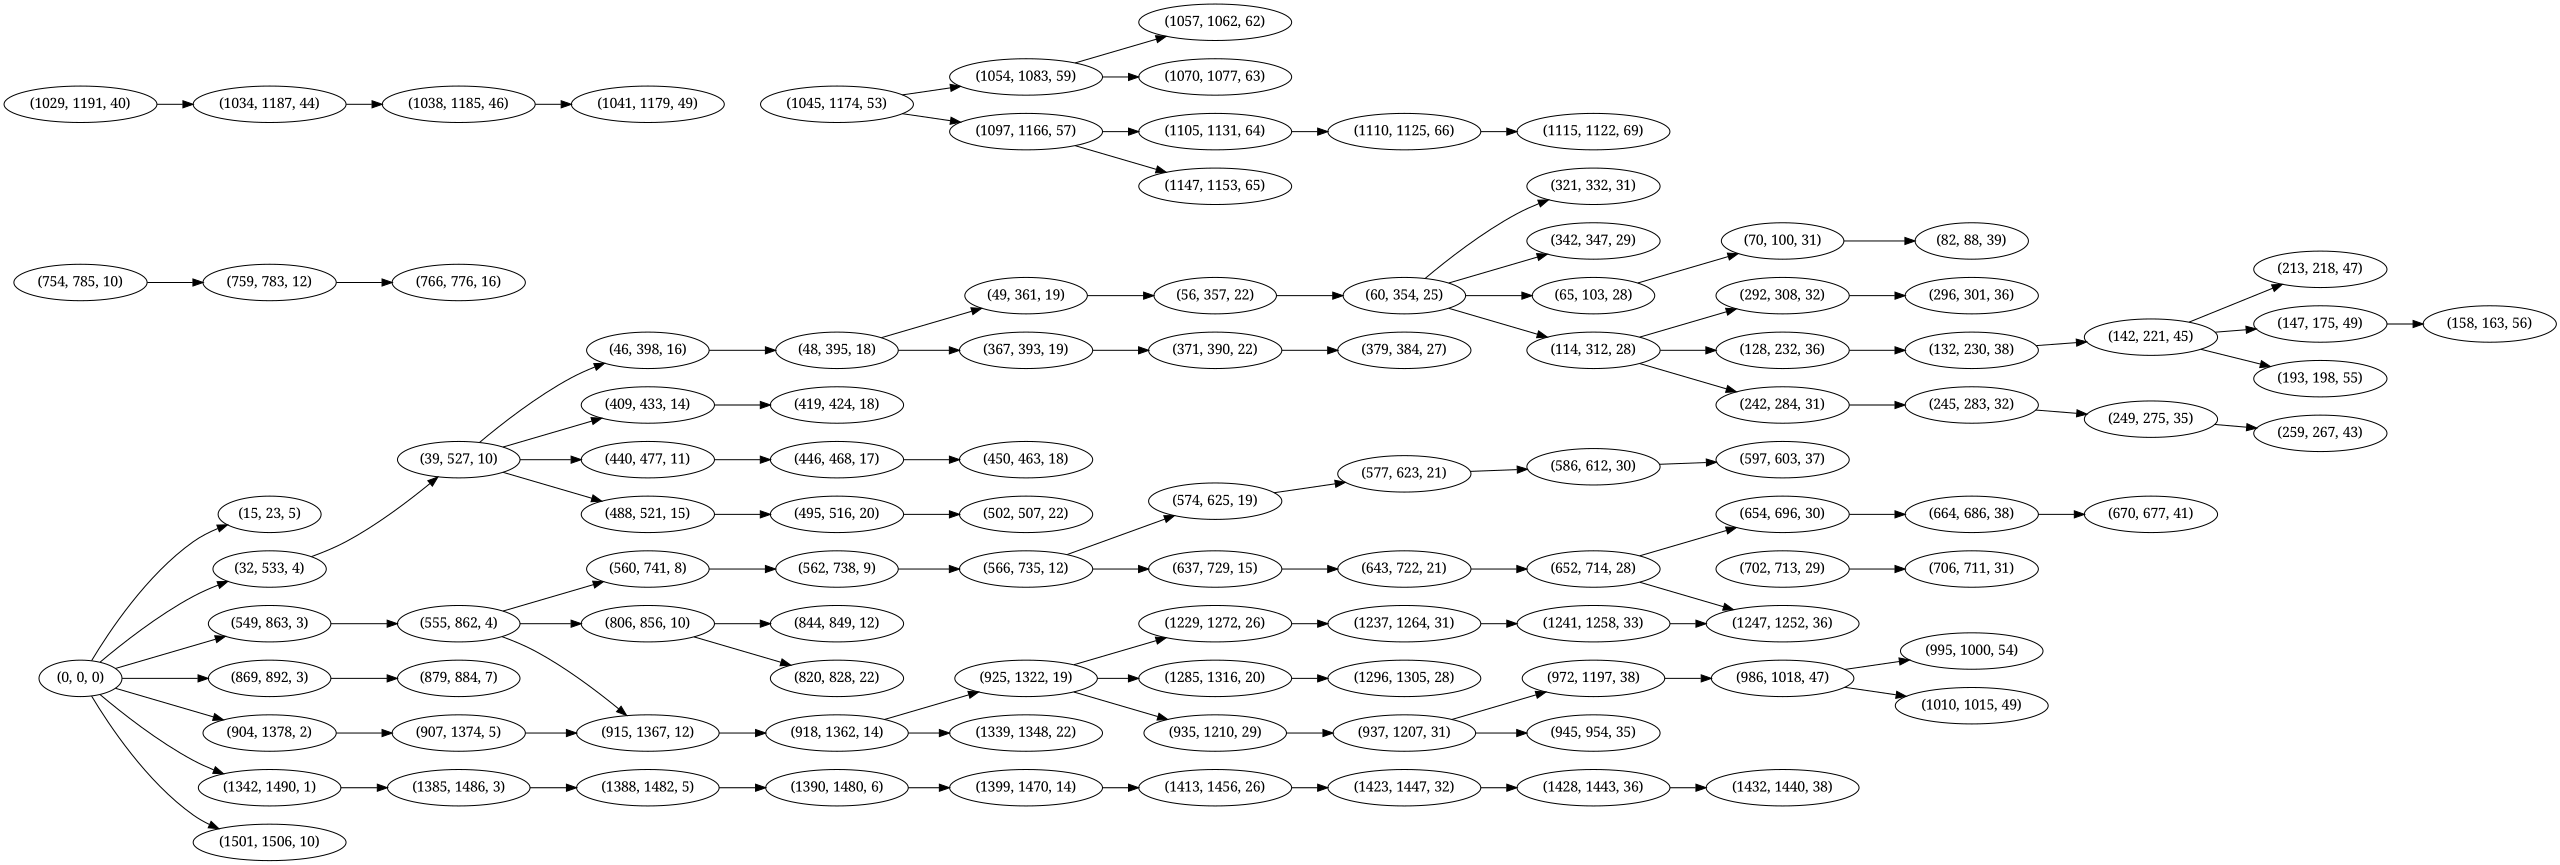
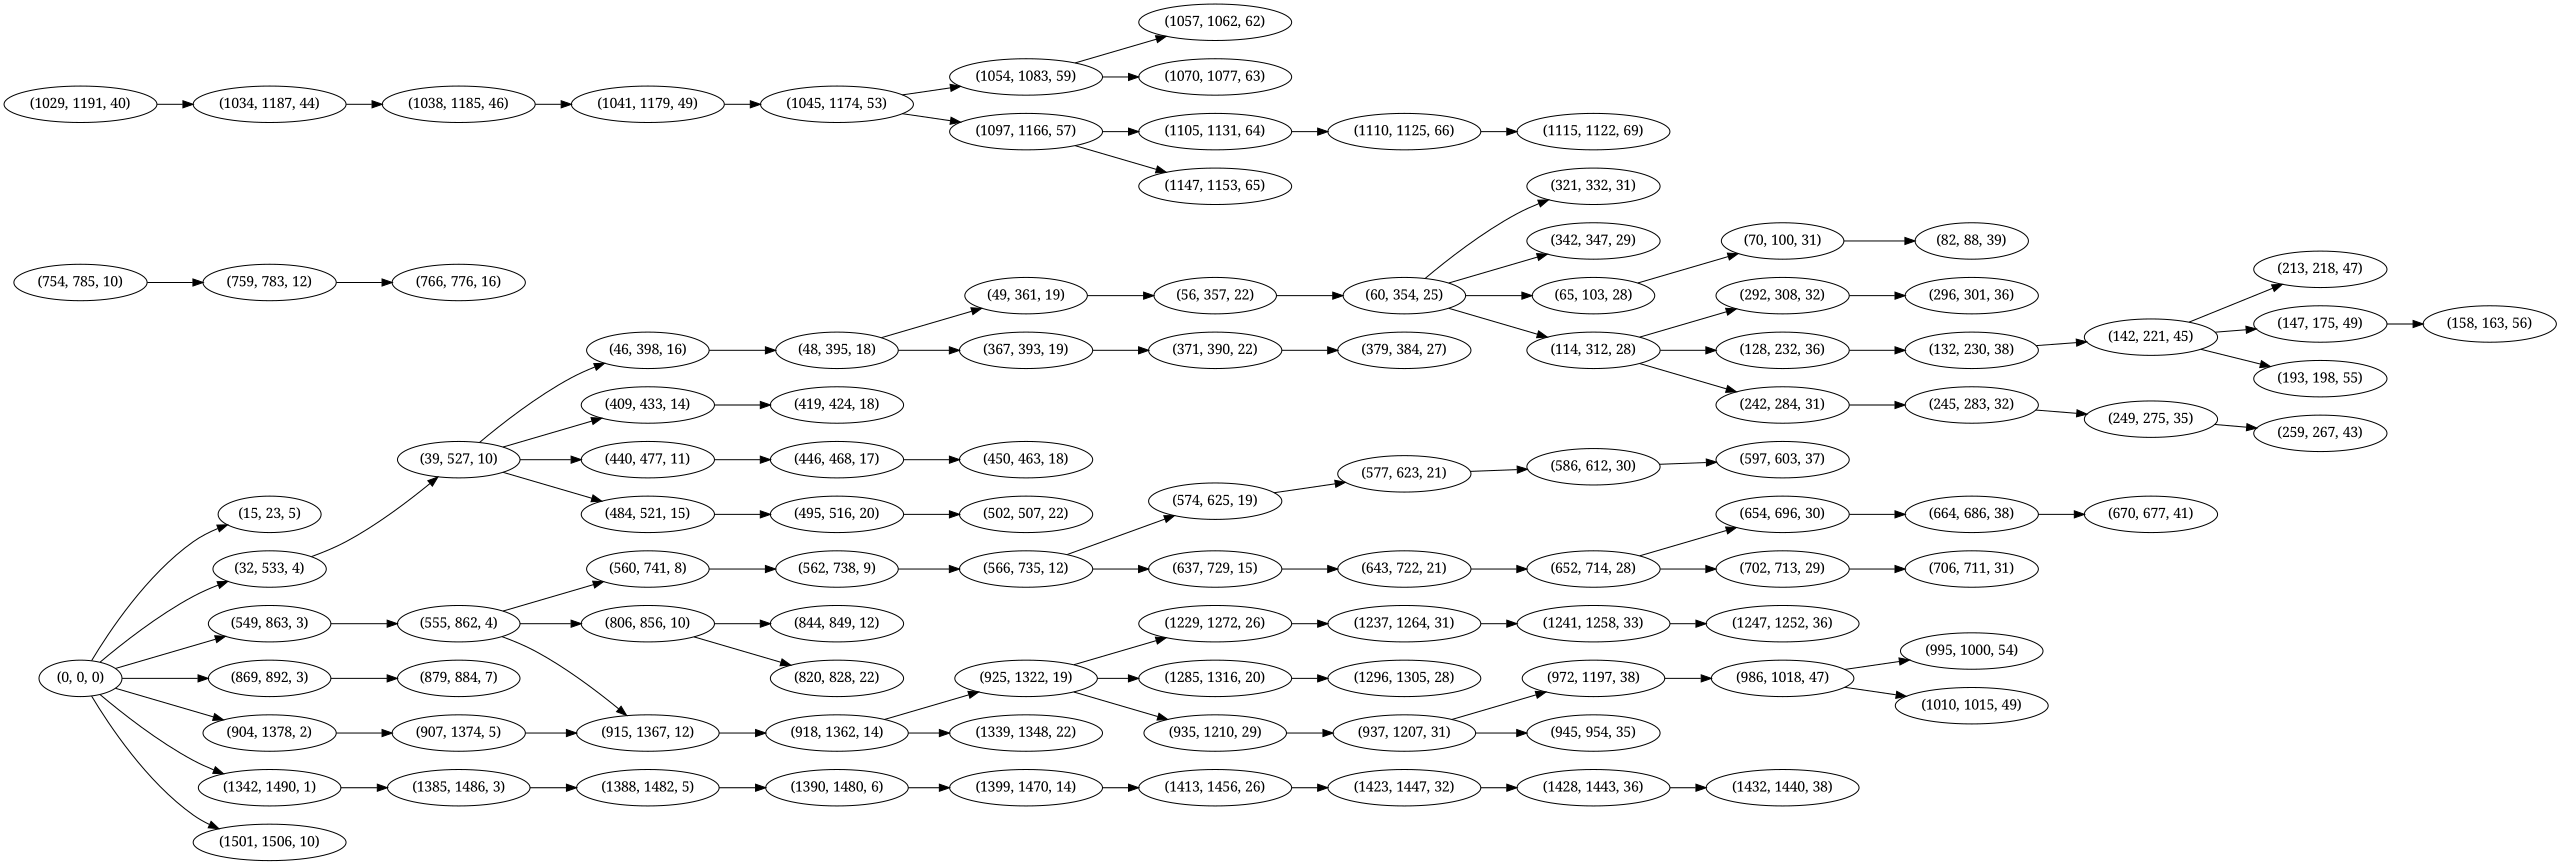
edge "(1041, 1179, 49)" -> "(1045, 1174, 53)": added
node "(488, 521, 15)": label "(488, 521, 15)" -> "(484, 521, 15)"
edge "(652, 714, 28)" -> "(1247, 1252, 36)": now "(652, 714, 28)" -> "(702, 713, 29)"
